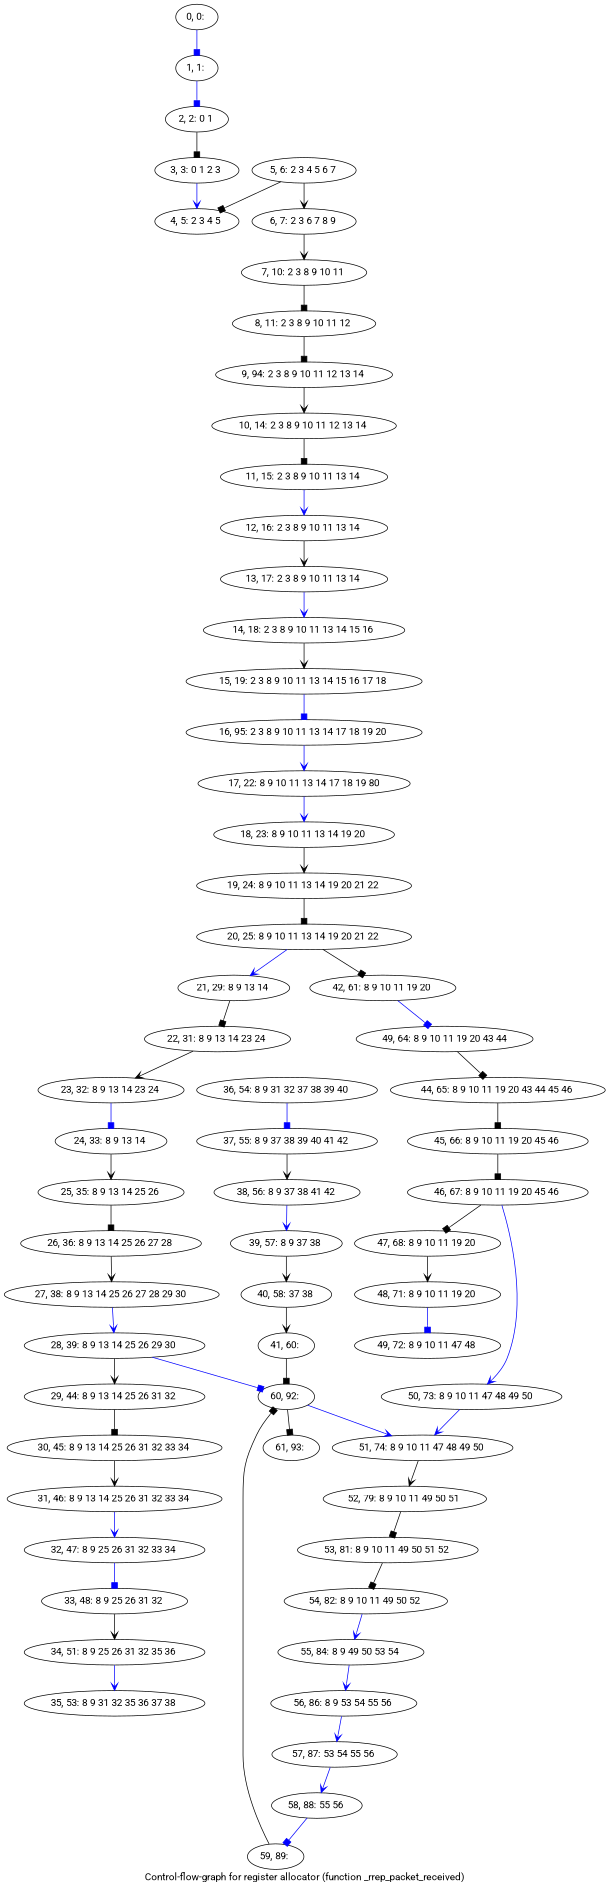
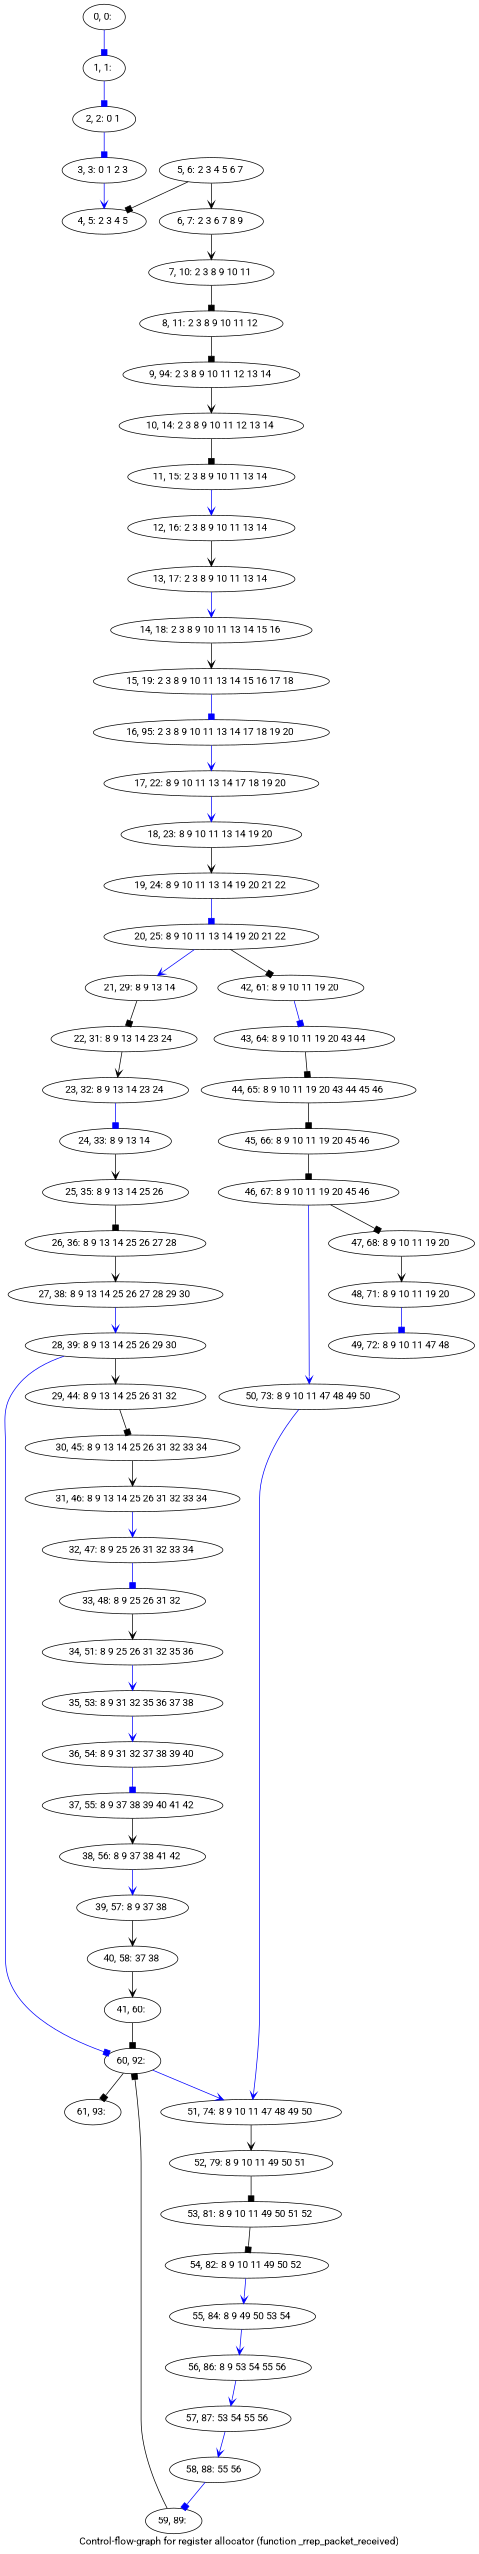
edge "2, 2: 0 1" -> "3, 3: 0 1 2 3": color black -> blue
node "17, 22: 8 9 10 11 13 14 17 18 19 80": label "17, 22: 8 9 10 11 13 14 17 18 19 80" -> "17, 22: 8 9 10 11 13 14 17 18 19 20"
edge "19, 24: 8 9 10 11 13 14 19 20 21 22" -> "20, 25: 8 9 10 11 13 14 19 20 21 22": color black -> blue
node "49, 64: 8 9 10 11 19 20 43 44": label "49, 64: 8 9 10 11 19 20 43 44" -> "43, 64: 8 9 10 11 19 20 43 44"
edge "35, 53: 8 9 31 32 35 36 37 38" -> "36, 54: 8 9 31 32 37 38 39 40": added
